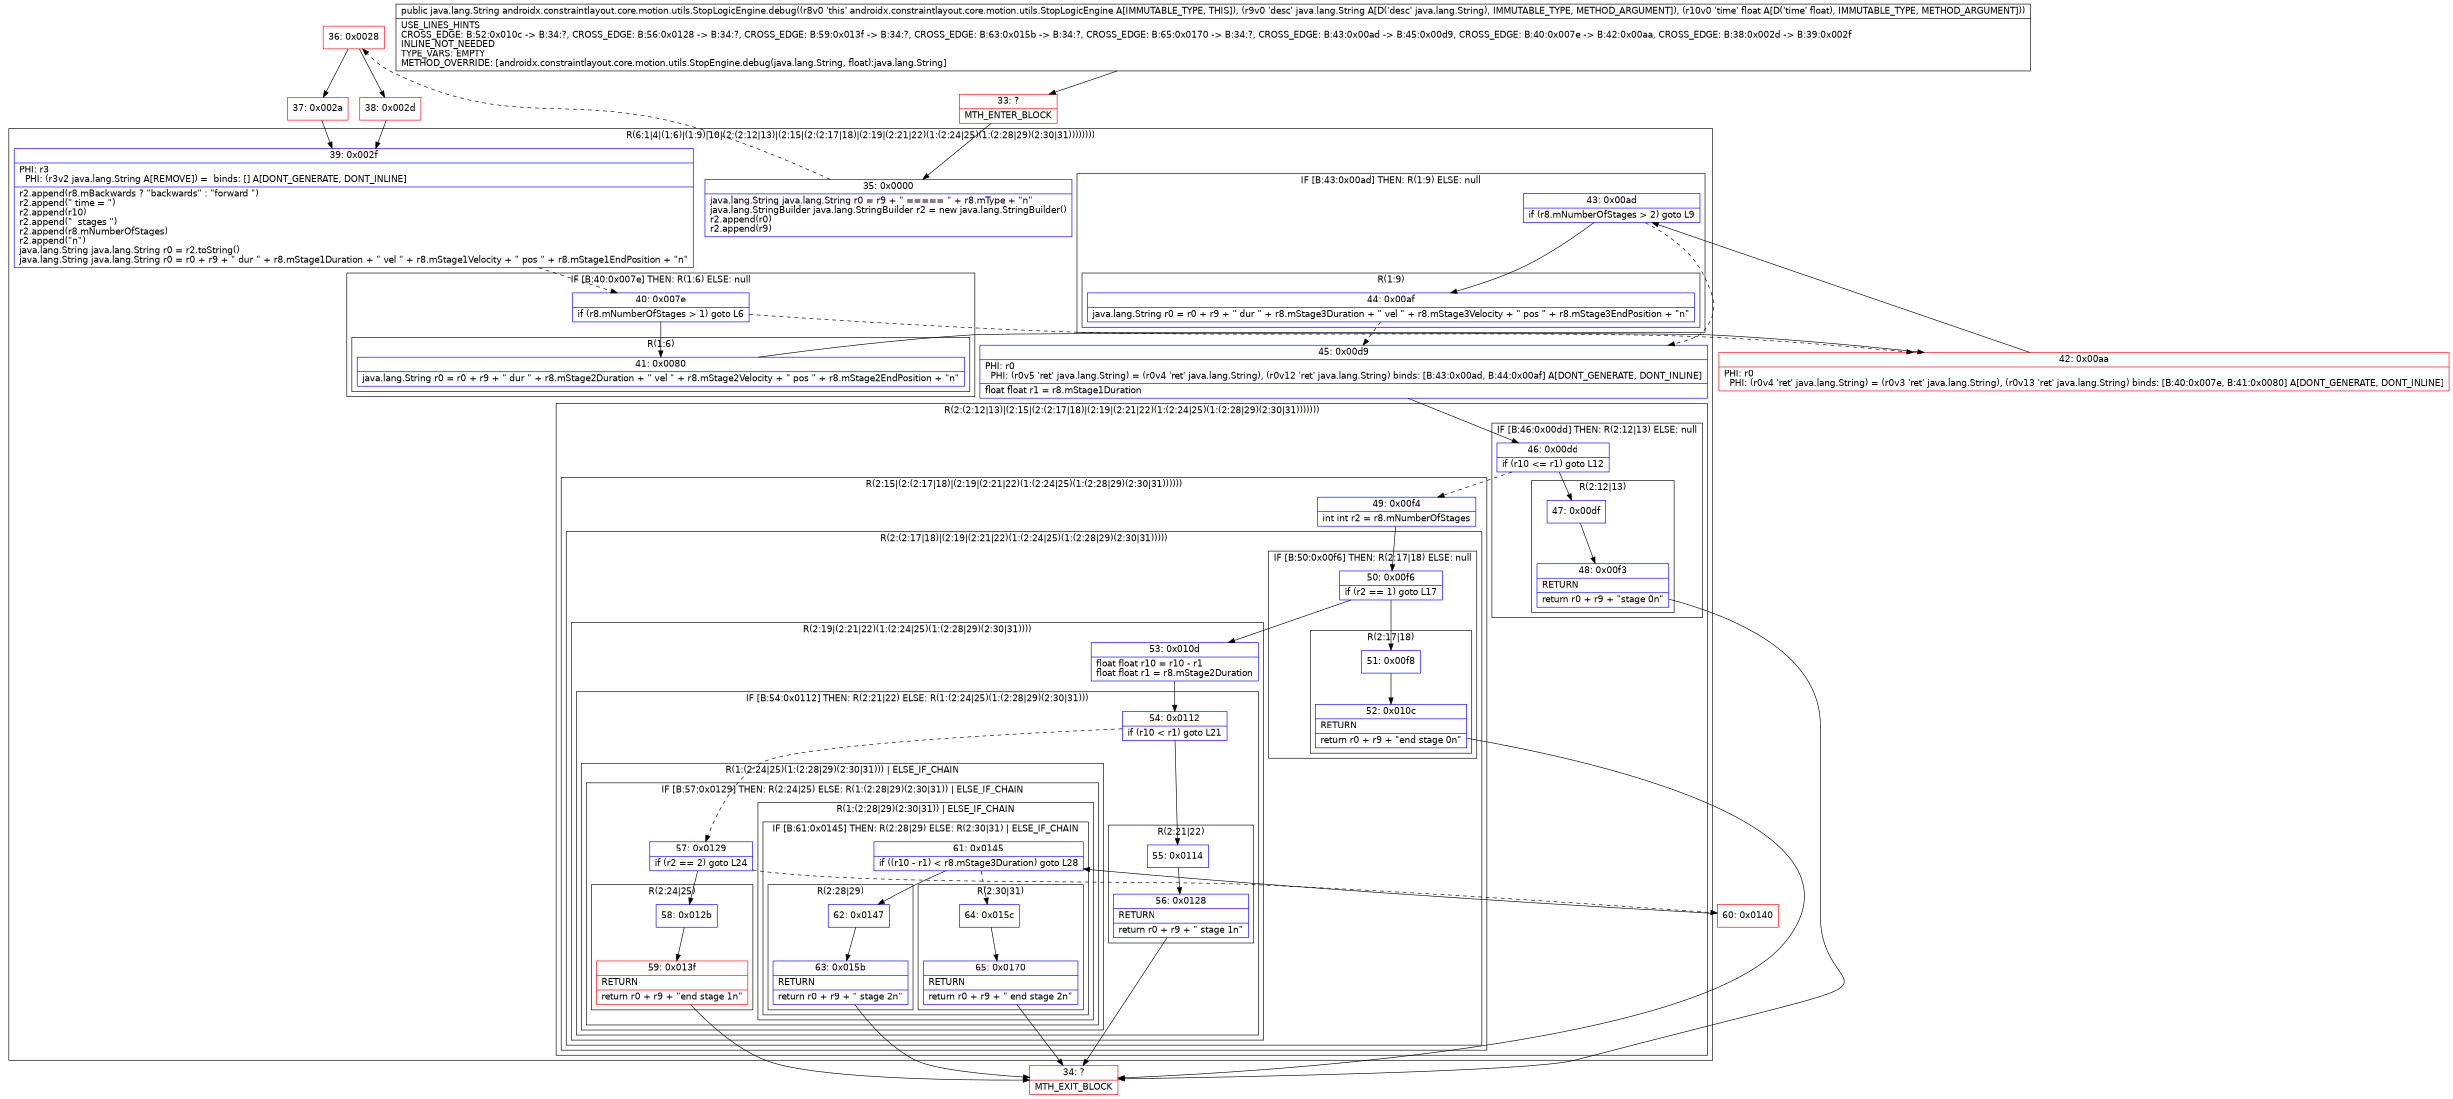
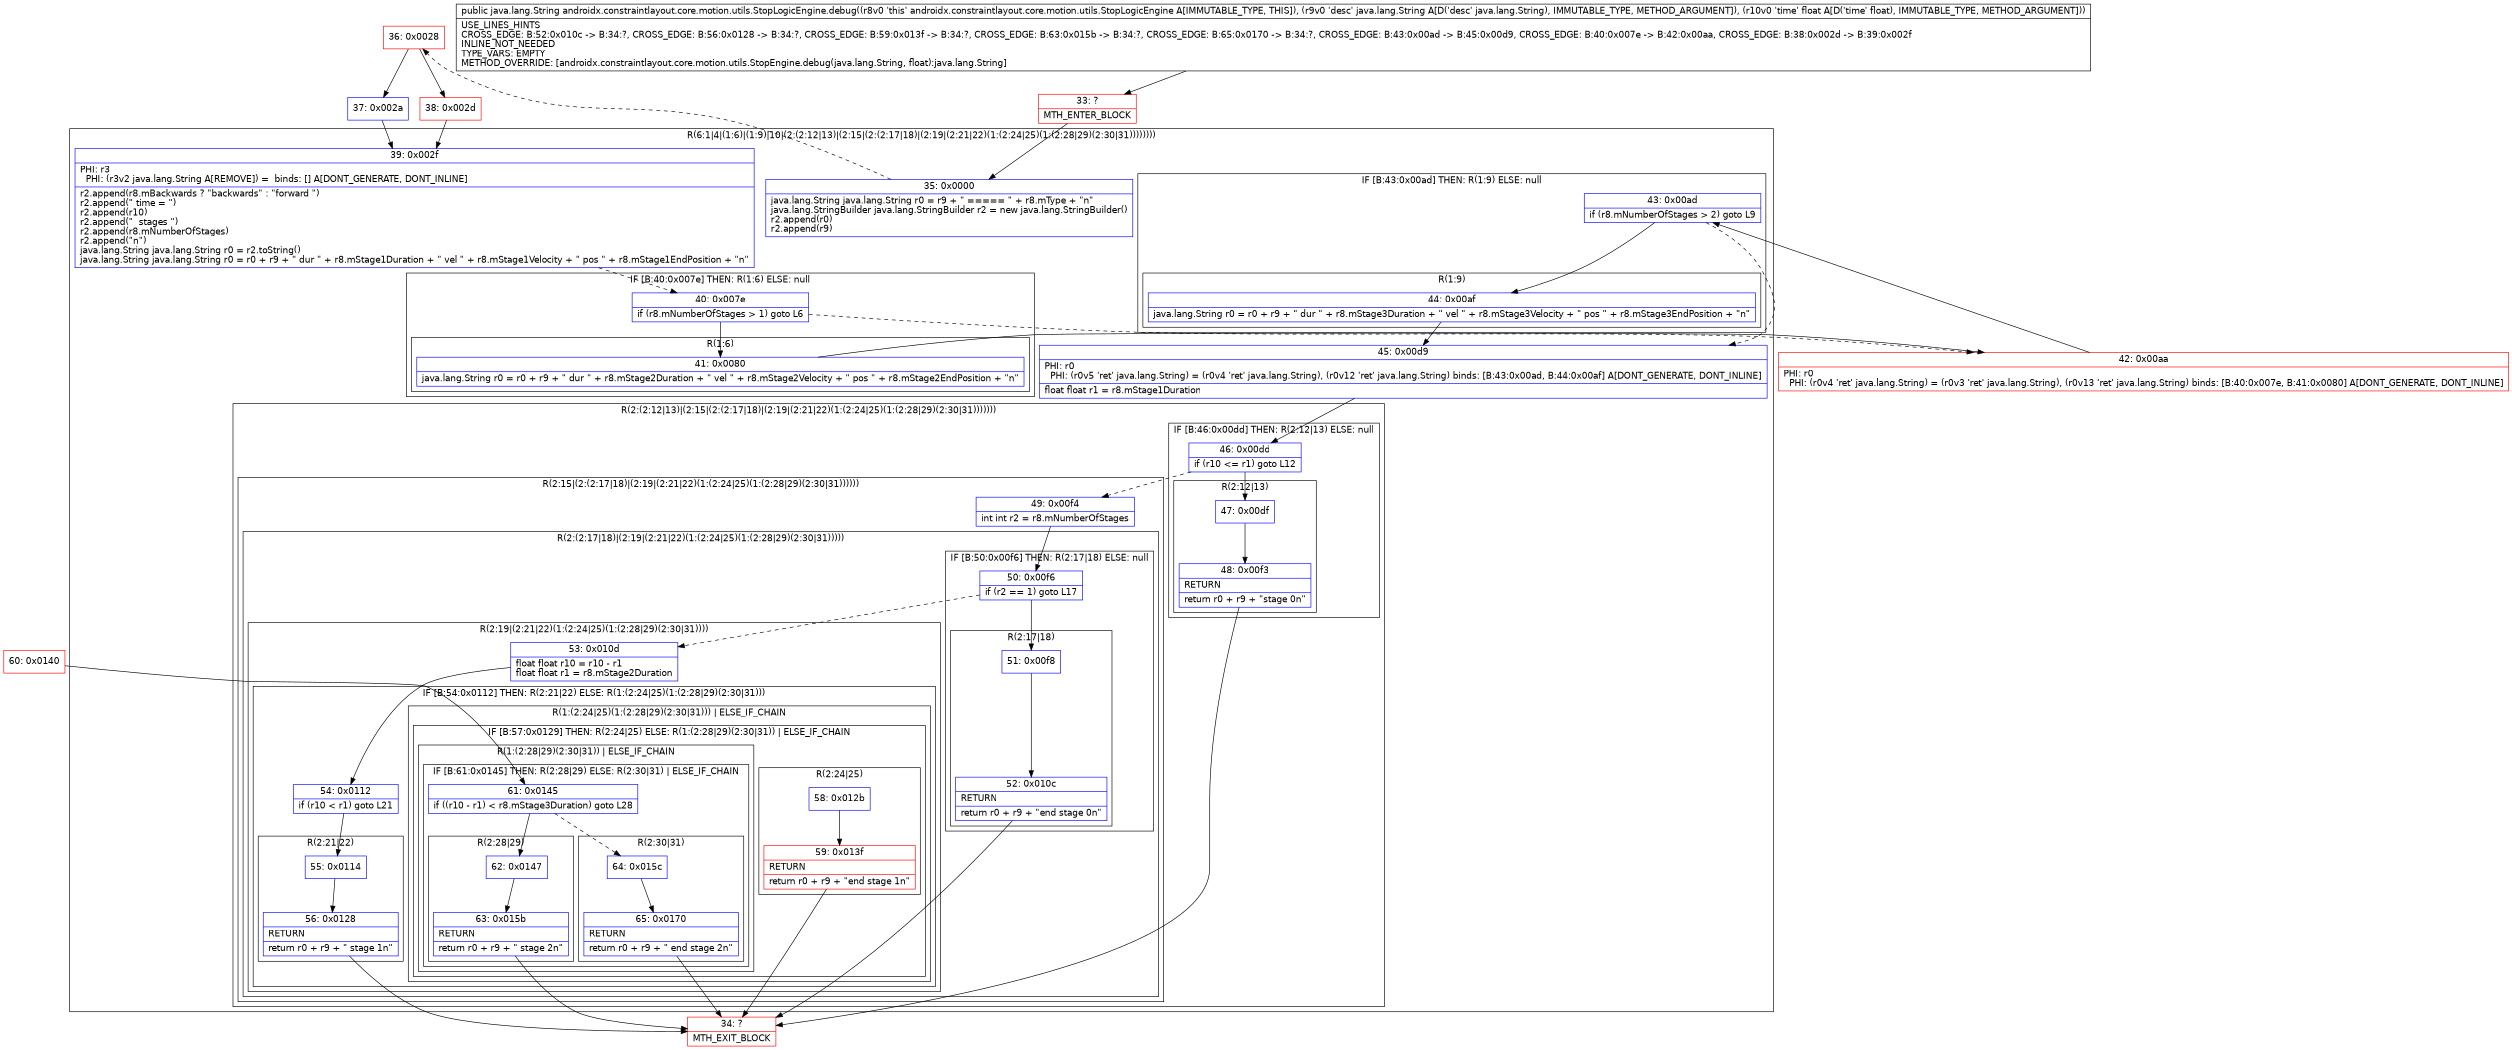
node "37: 0x002a": color red -> blue
edge "44: 0x00af" -> "45: 0x00d9": style dashed -> solid
edge "50: 0x00f6" -> "53: 0x010d": style solid -> dashed
node "57: 0x0129": removed
